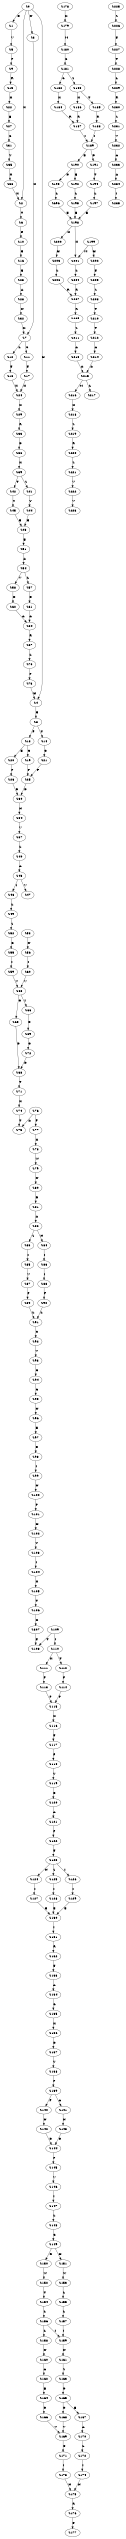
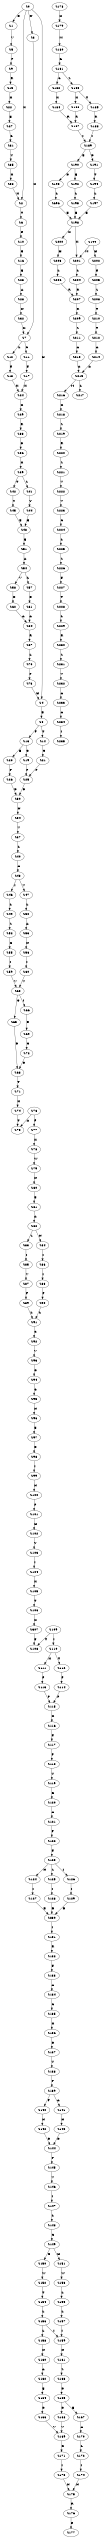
node "S224": added
node "S50": added
node "S130": label "S130" -> "S830"
